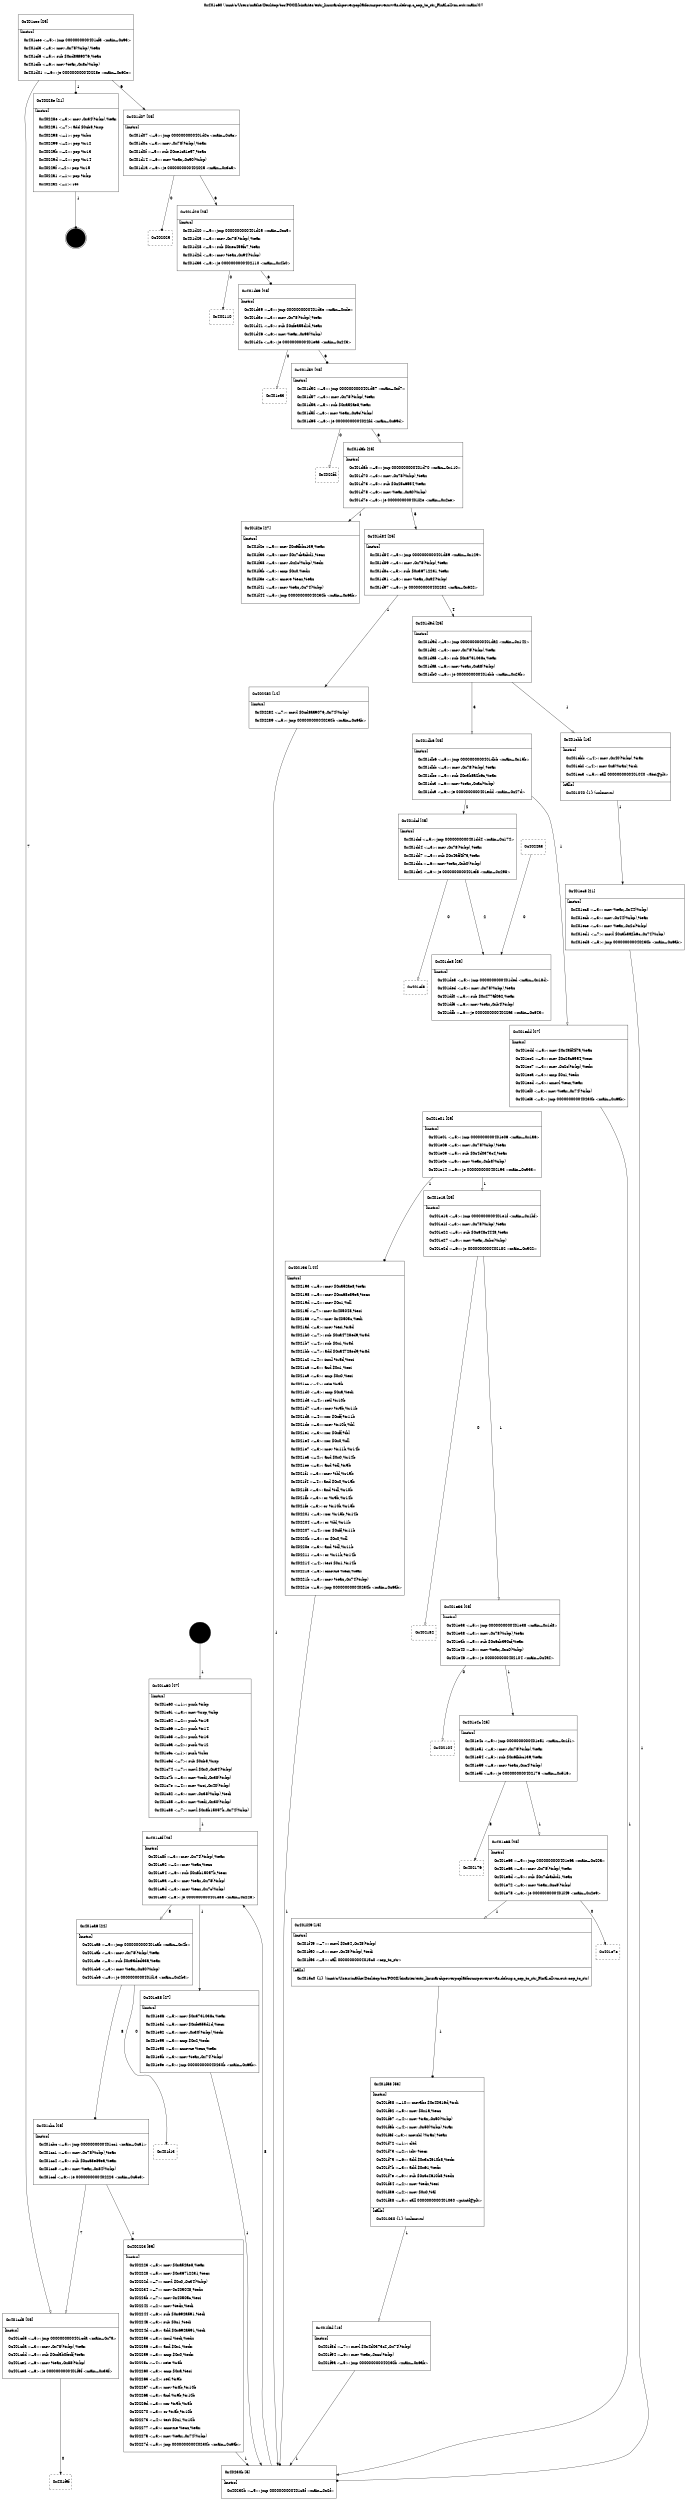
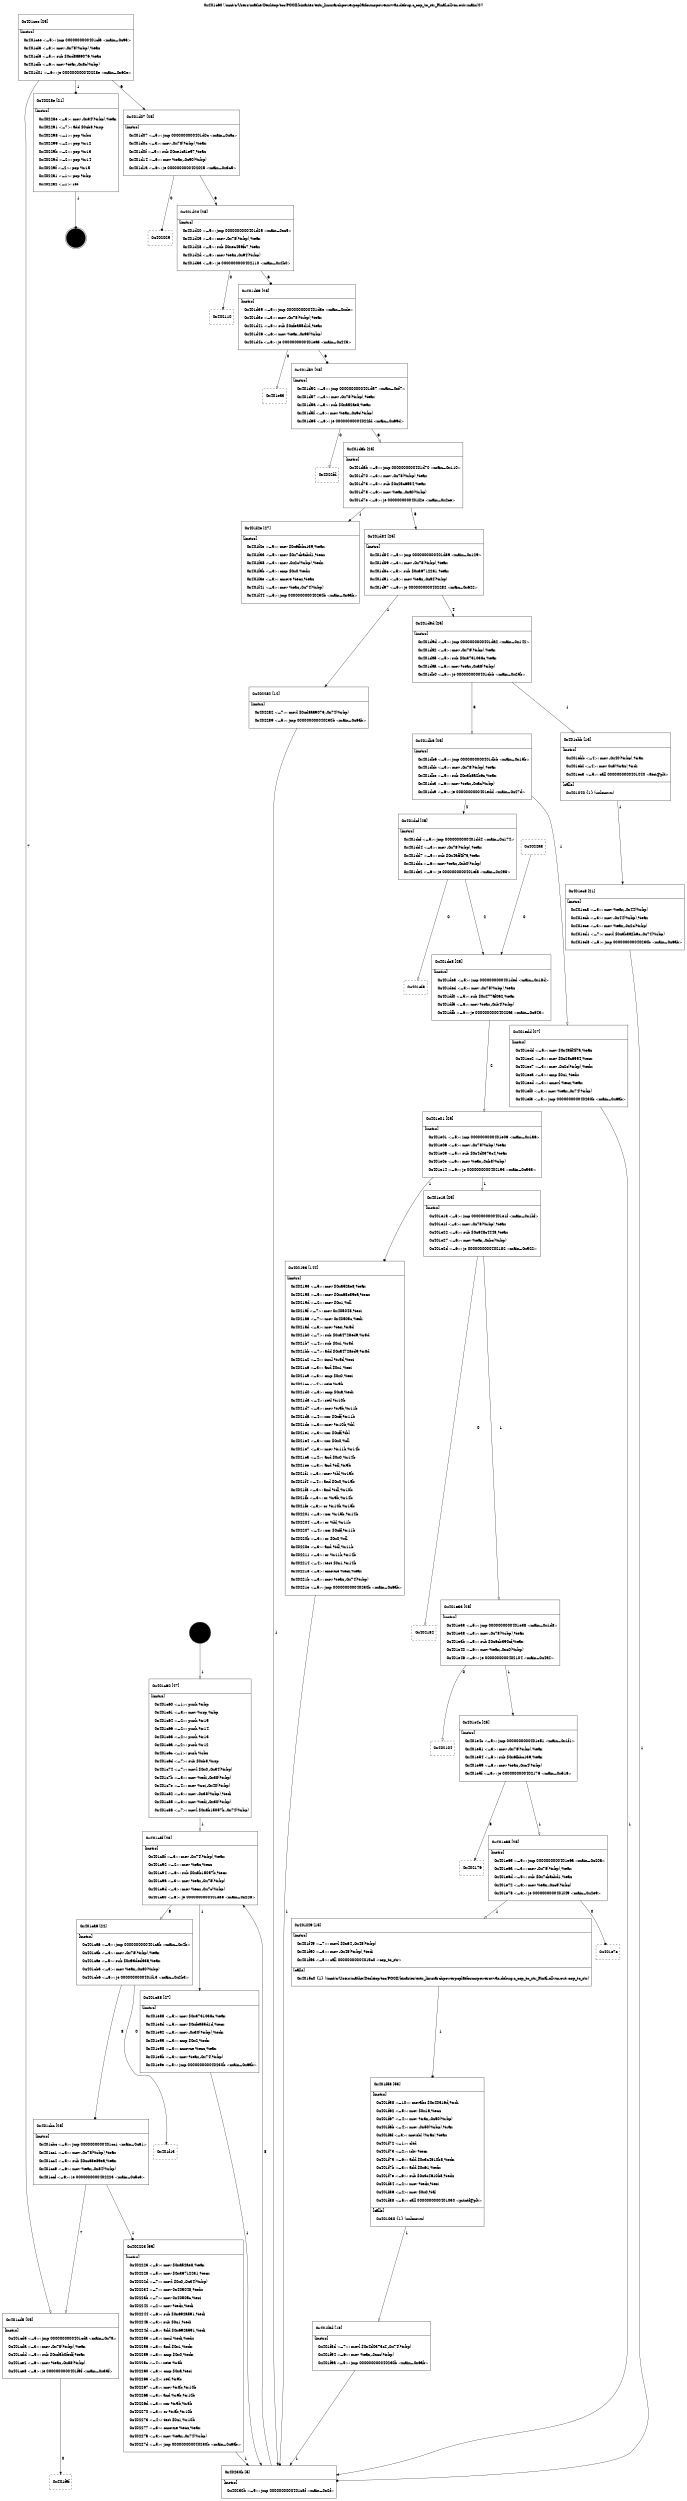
edge "0x401de8 [25]" -> "0x401e01 [25]": added, label "2"
edge "0x401e65 [25]" -> "0x401e7e": arrowhead normal -> dot
